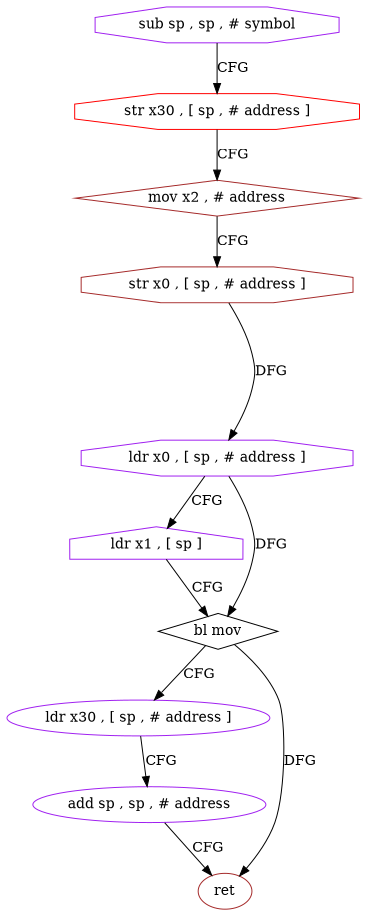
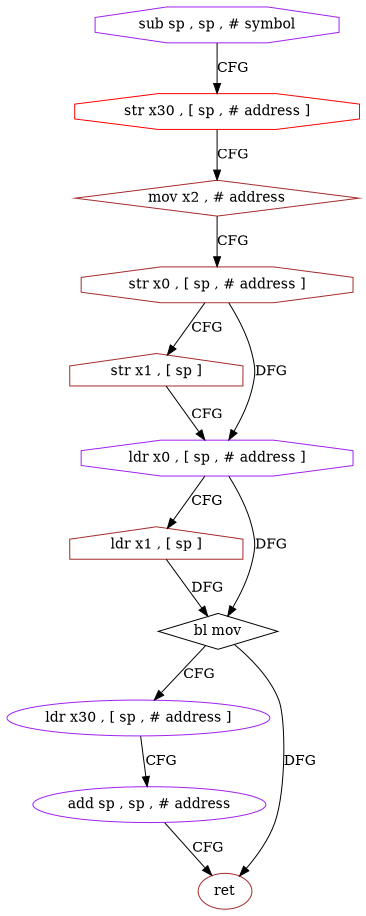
node "str x1 , [ sp ]": added
node "ldr x1 , [ sp ]": color purple -> brown
edge "ldr x1 , [ sp ]" -> "bl mov": label "CFG" -> "DFG"
